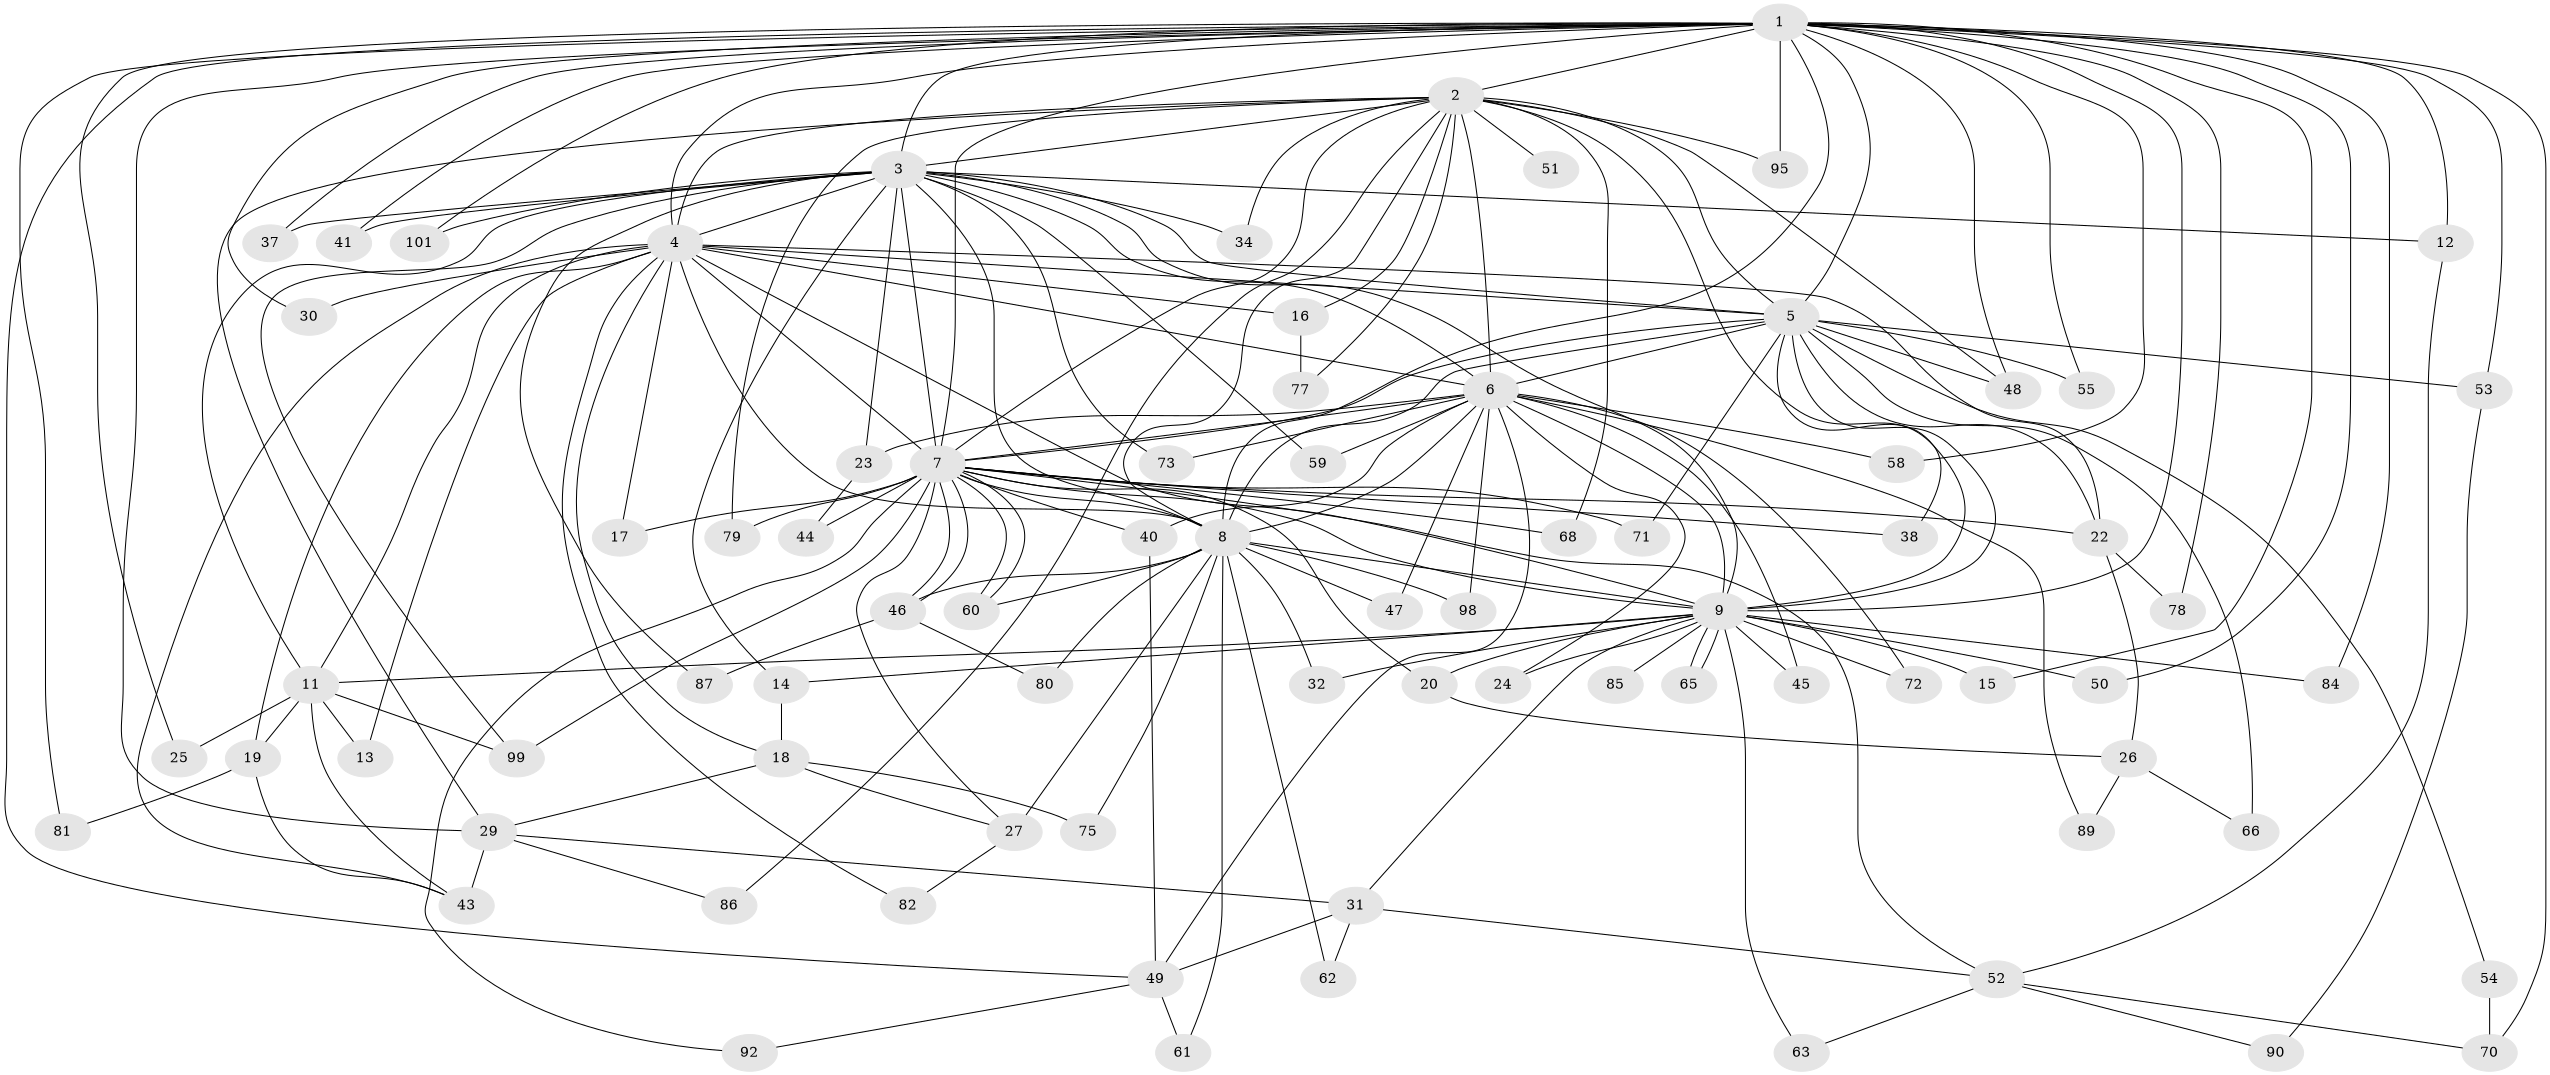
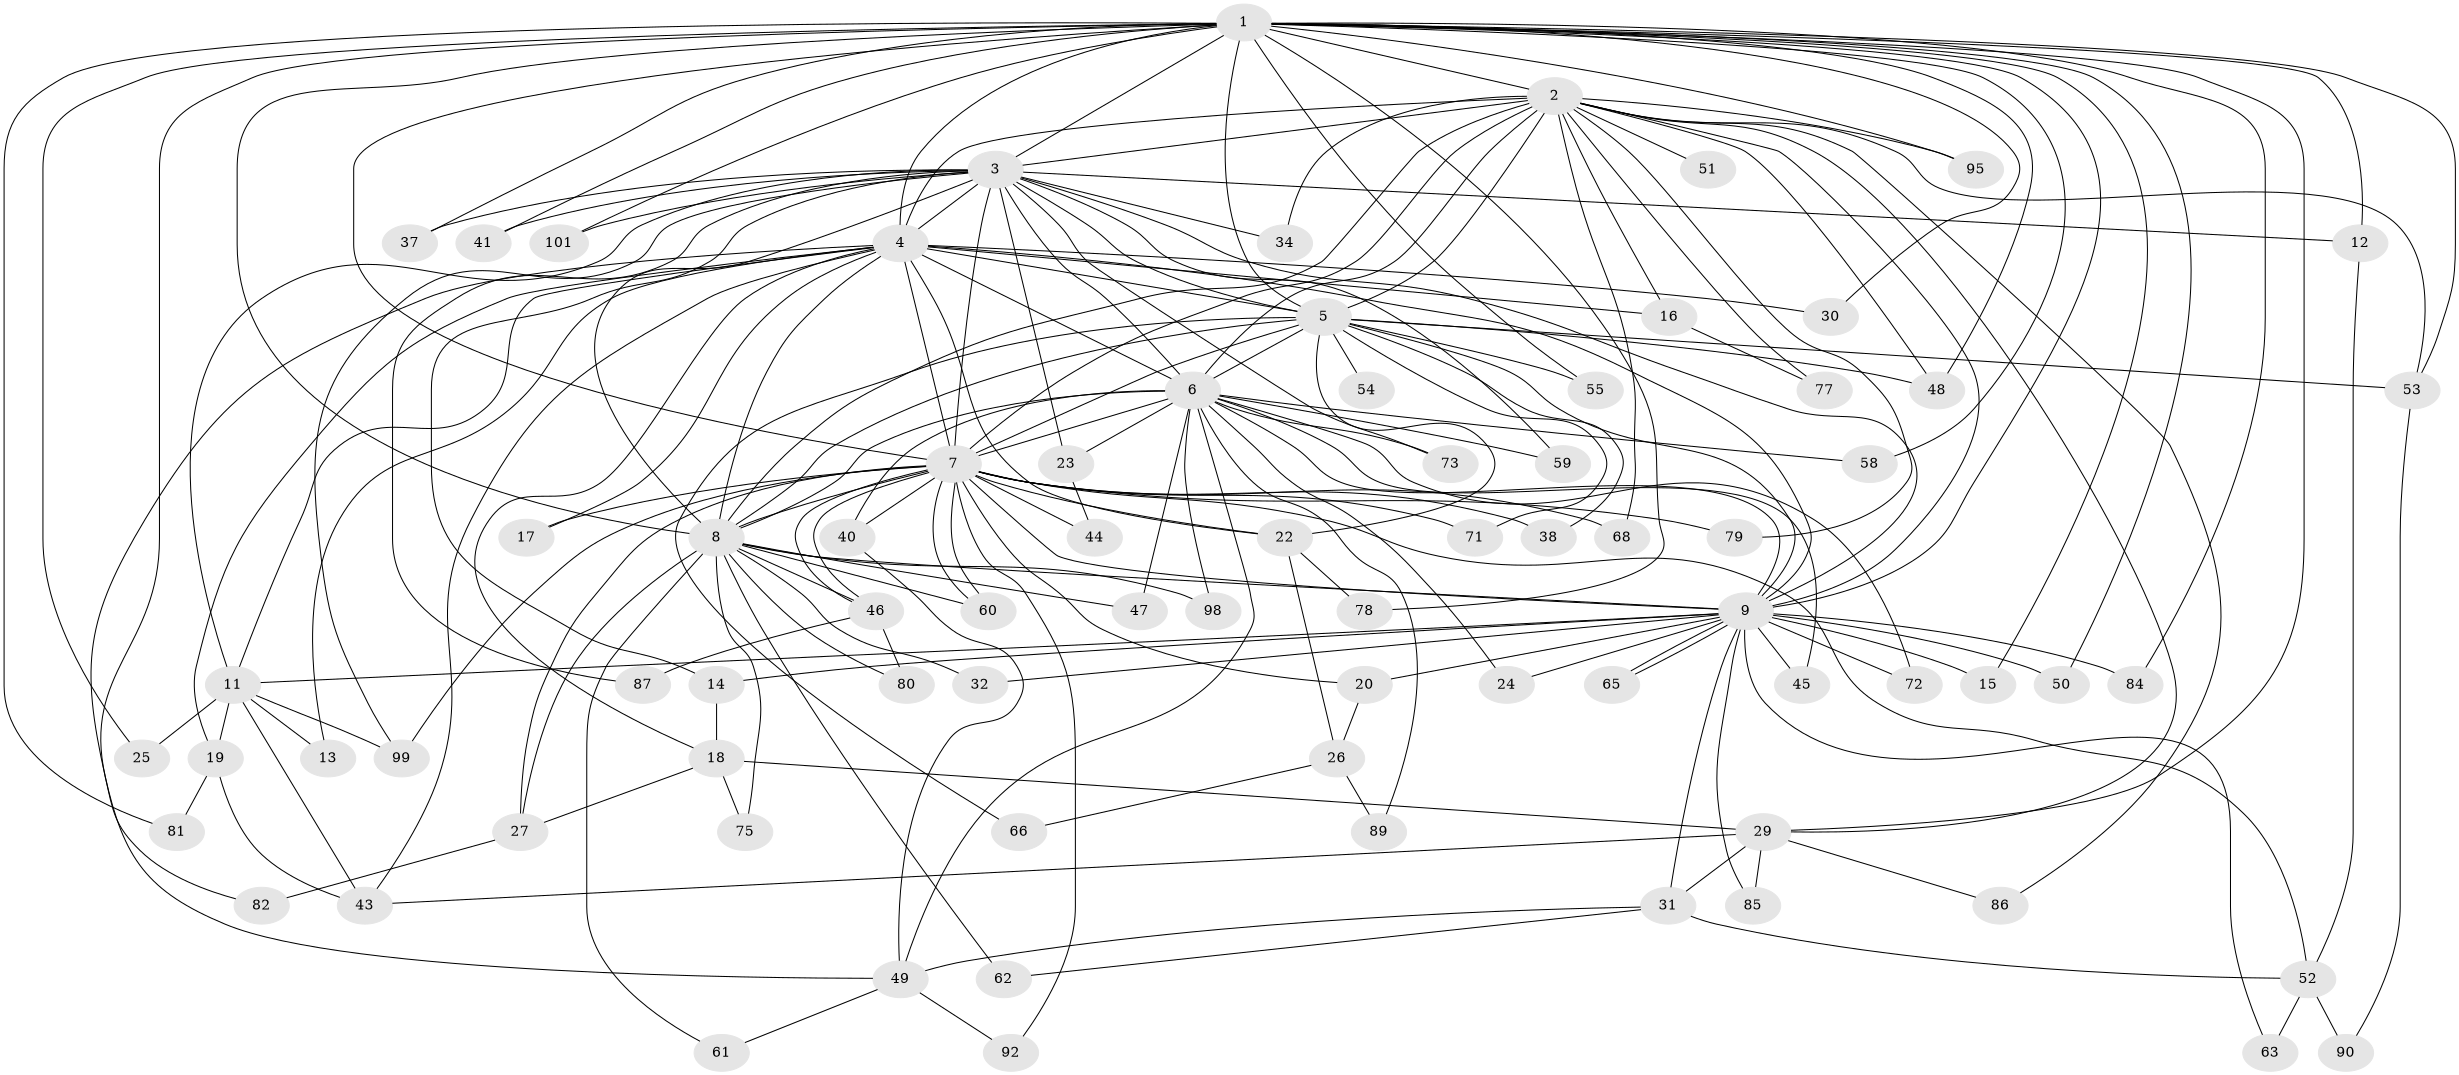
edge "2" -- "53": added
edge "29" -- "85": added
node "70": removed
